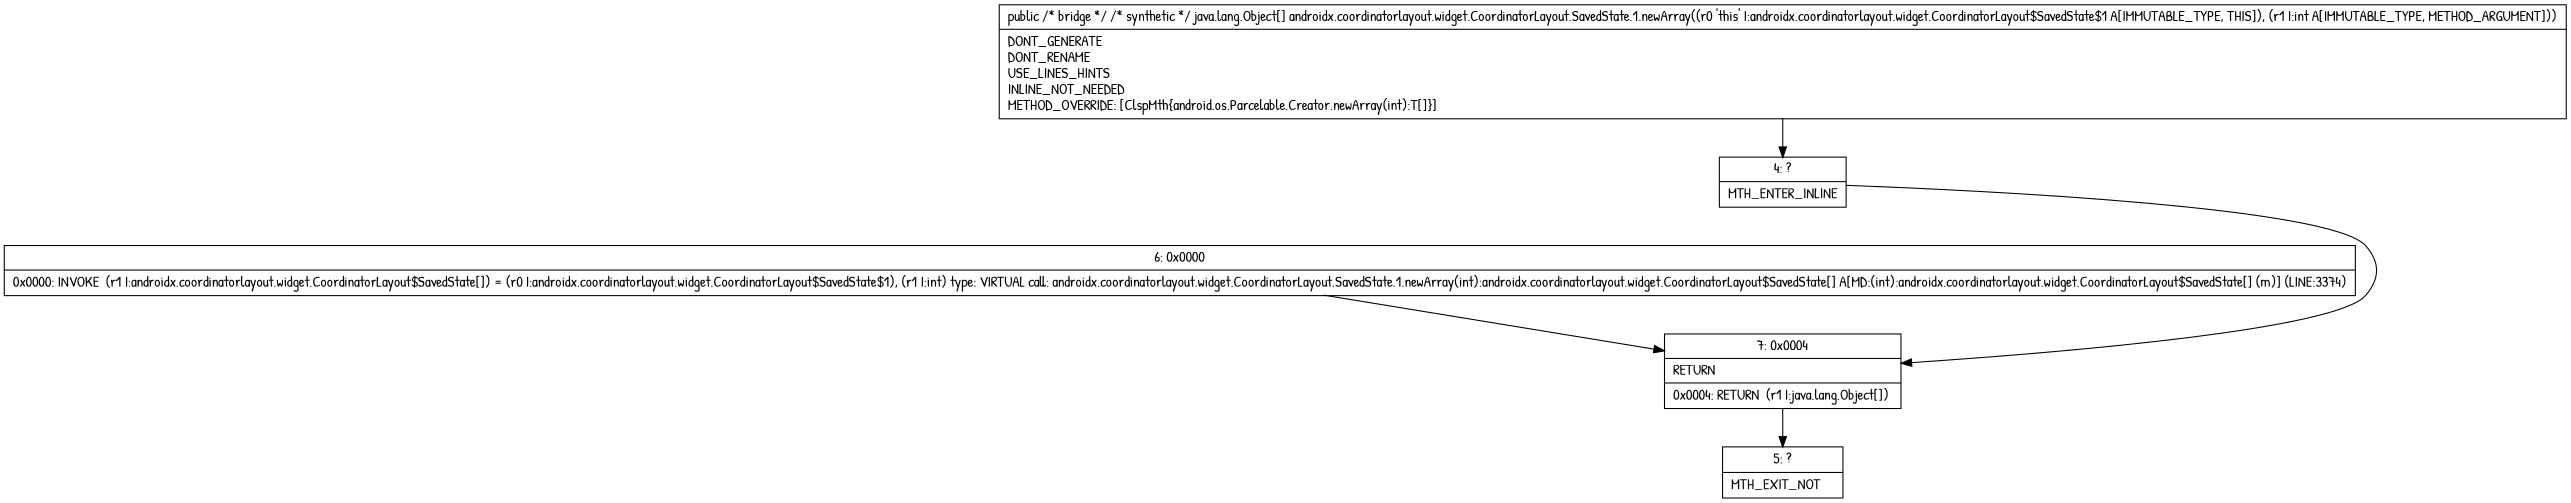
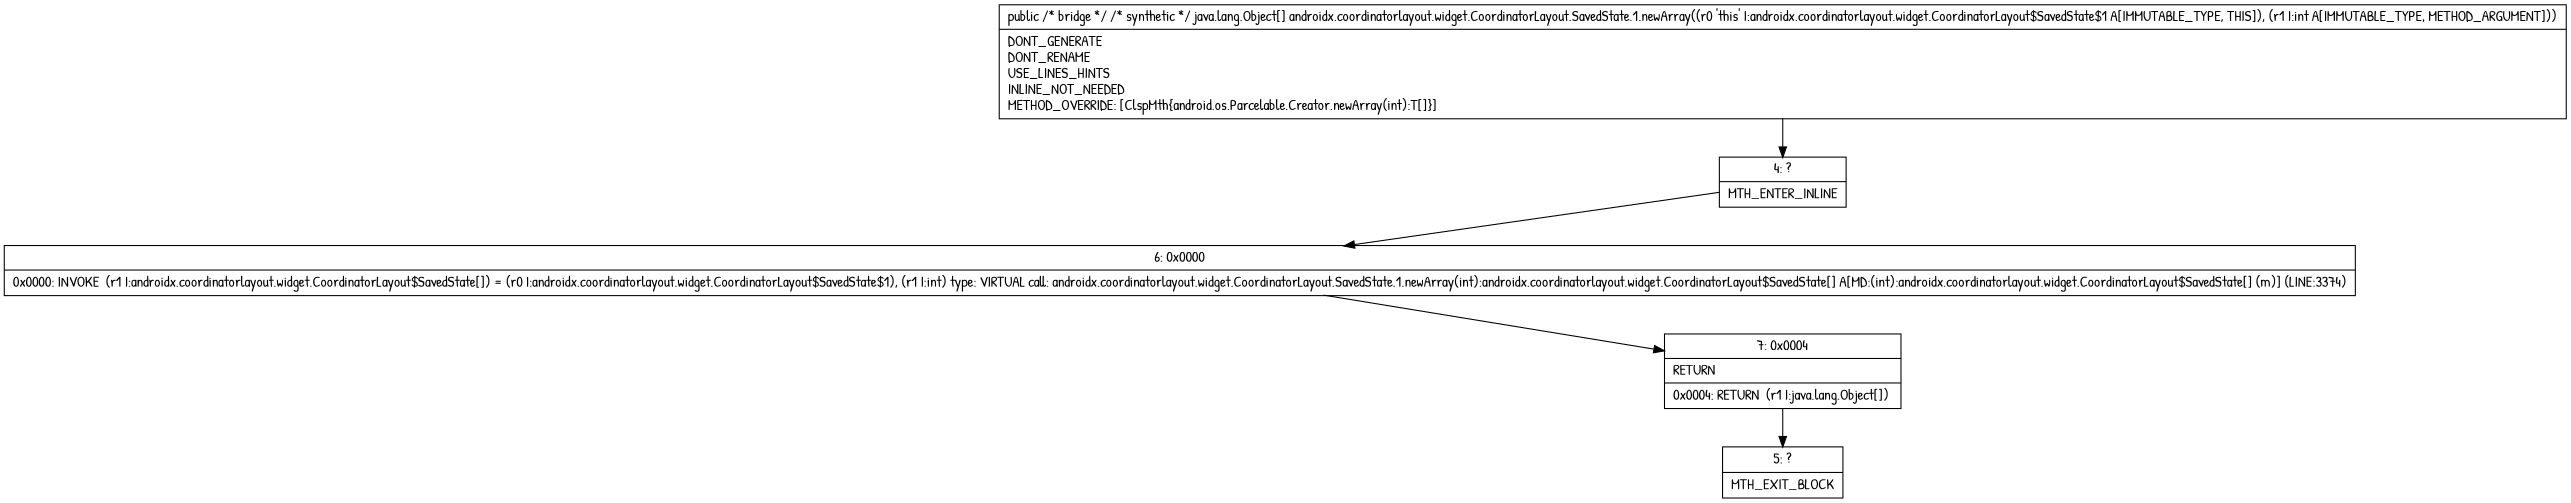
edge "4: ?" -> "7: 0x0004": now "4: ?" -> "6: 0x0000"
node "5: ?": text "MTH_EXIT_NOT" -> "MTH_EXIT_BLOCK"
